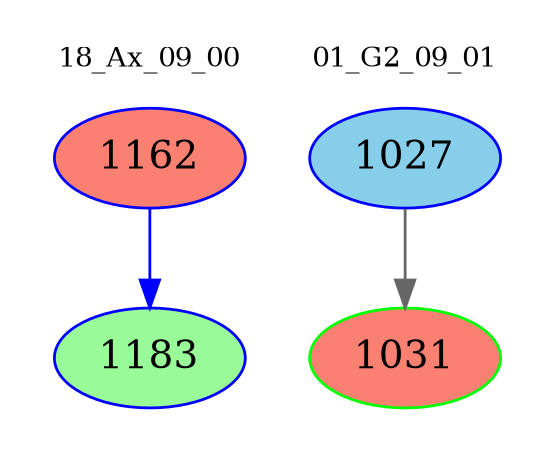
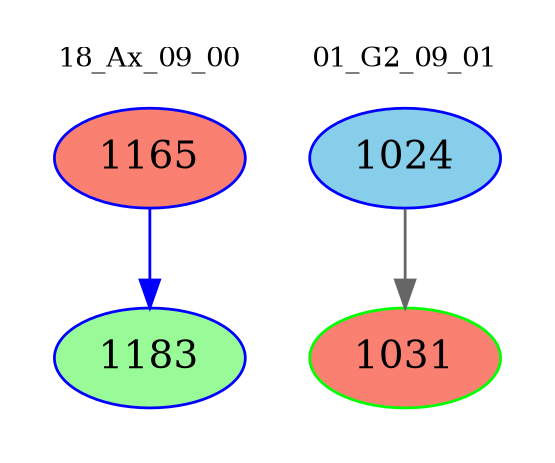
node "1162": label "1162" -> "1165"
node "1027": label "1027" -> "1024"
